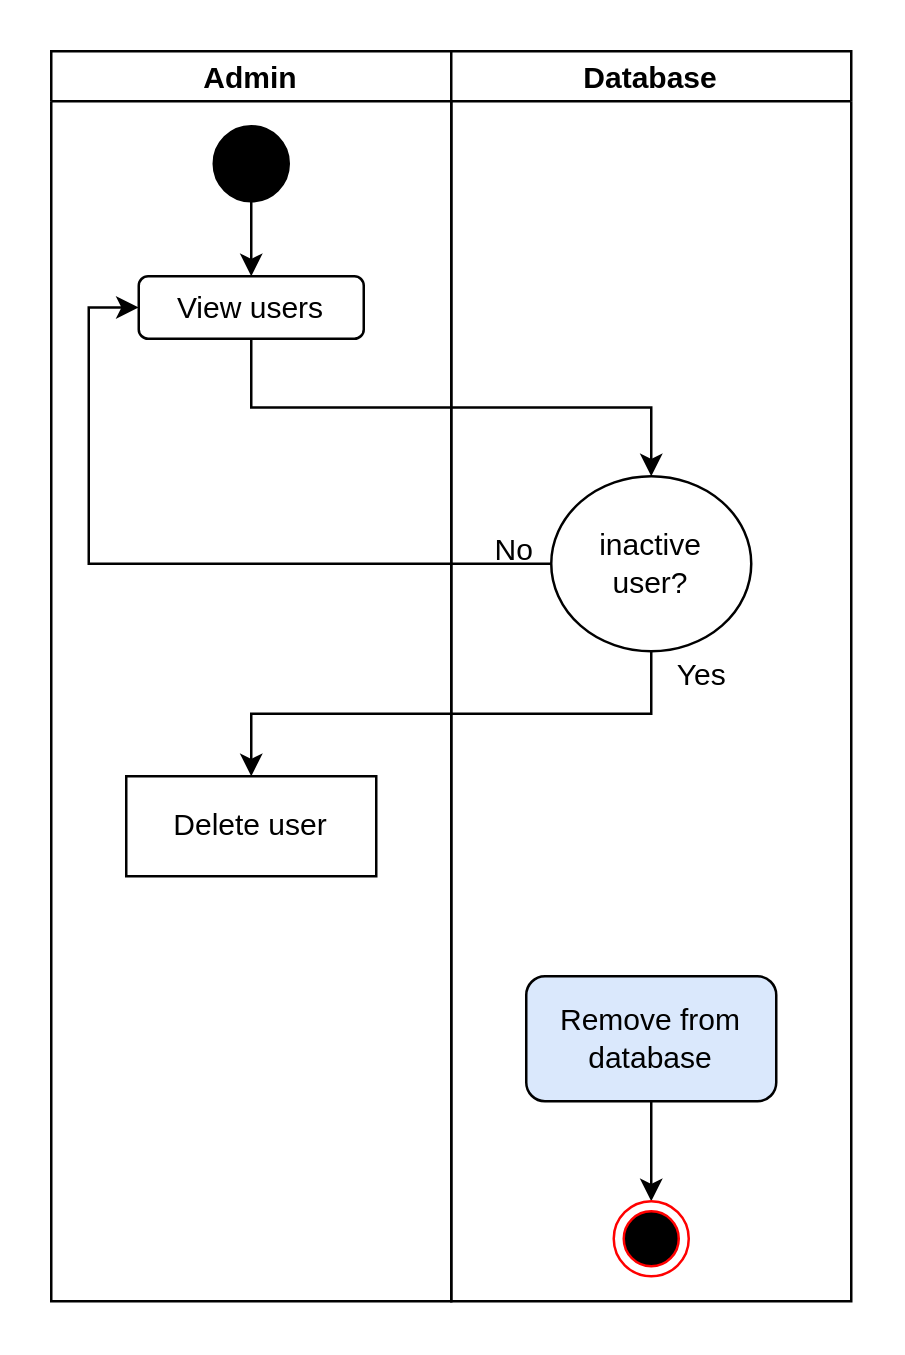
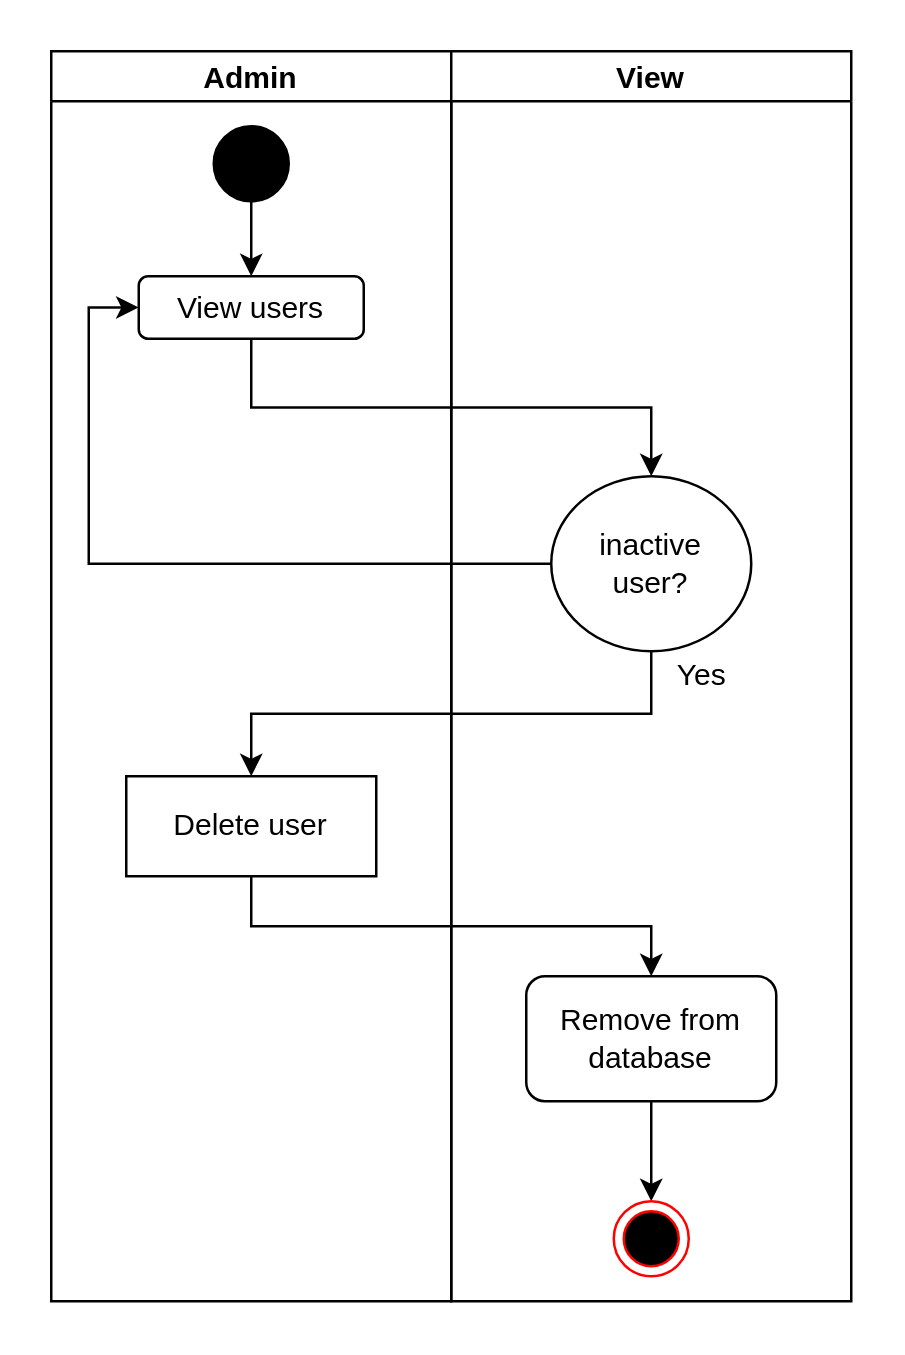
node "Database": label "Database" -> "View"
node "No": removed
edge "Delete user" -> "Remove from database": added
node "Remove from database": fillcolor #dae8fc -> #ffffff
